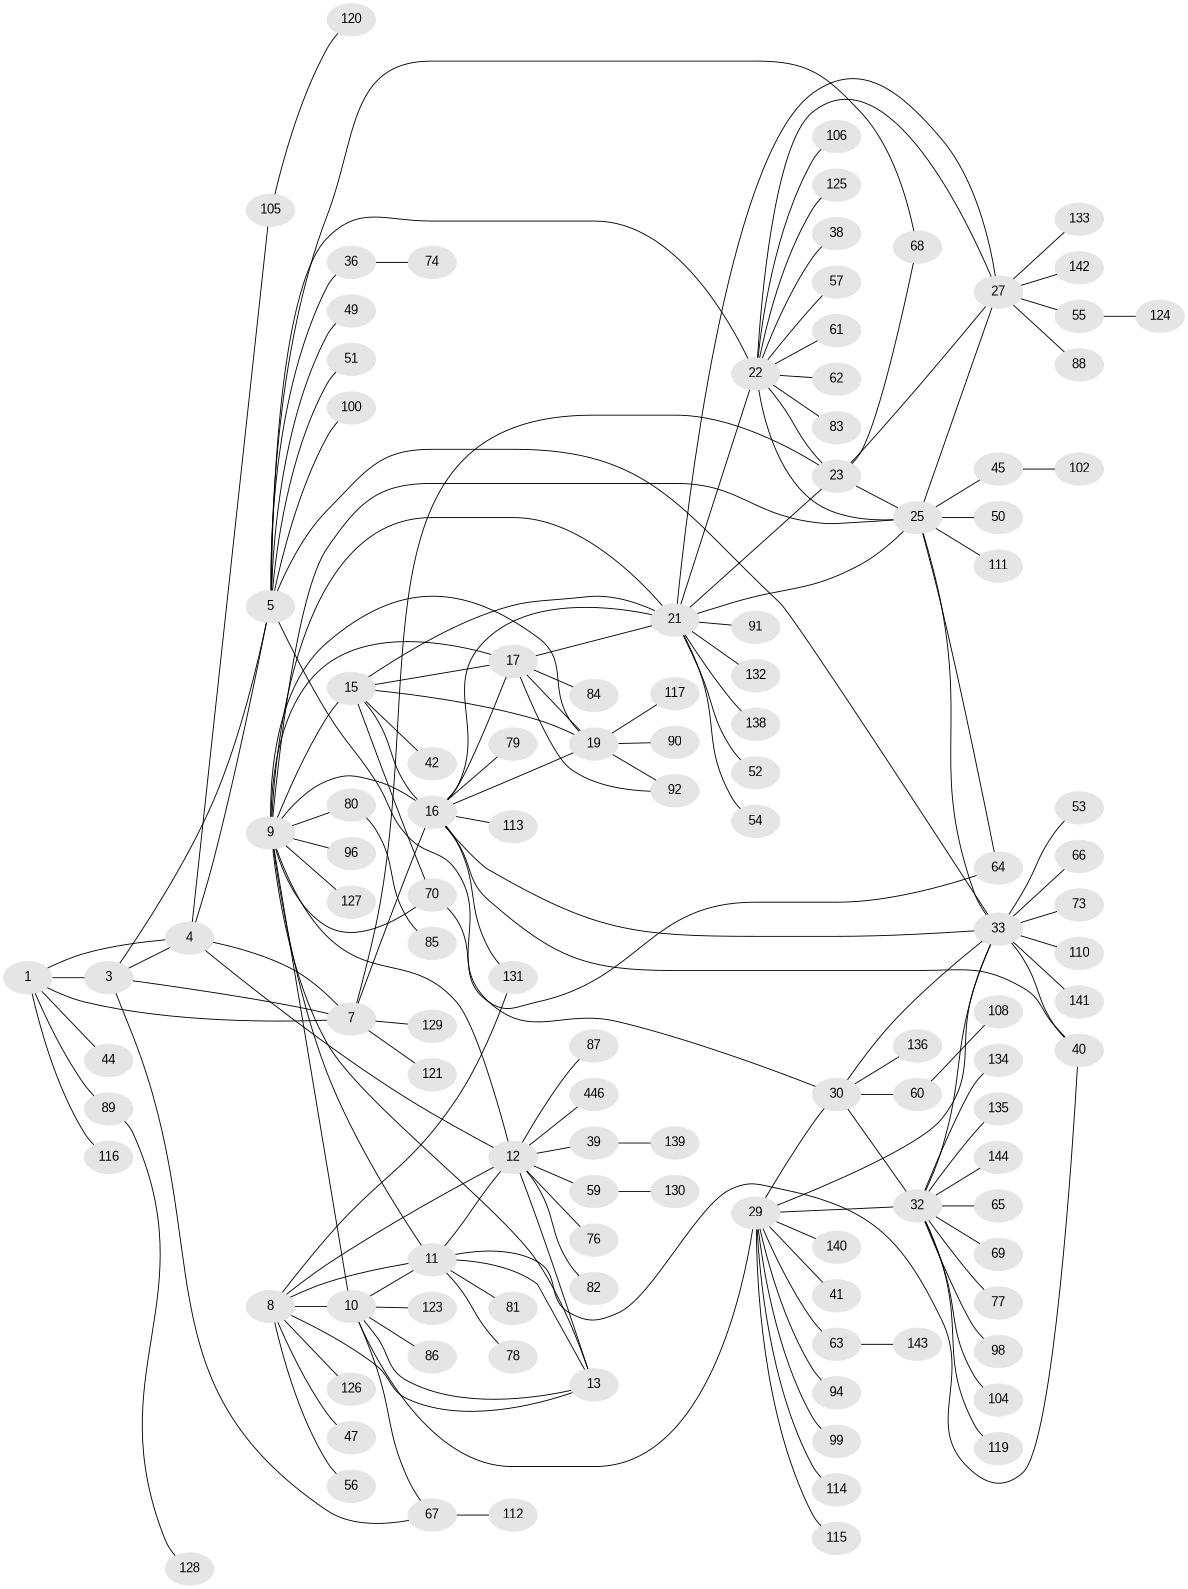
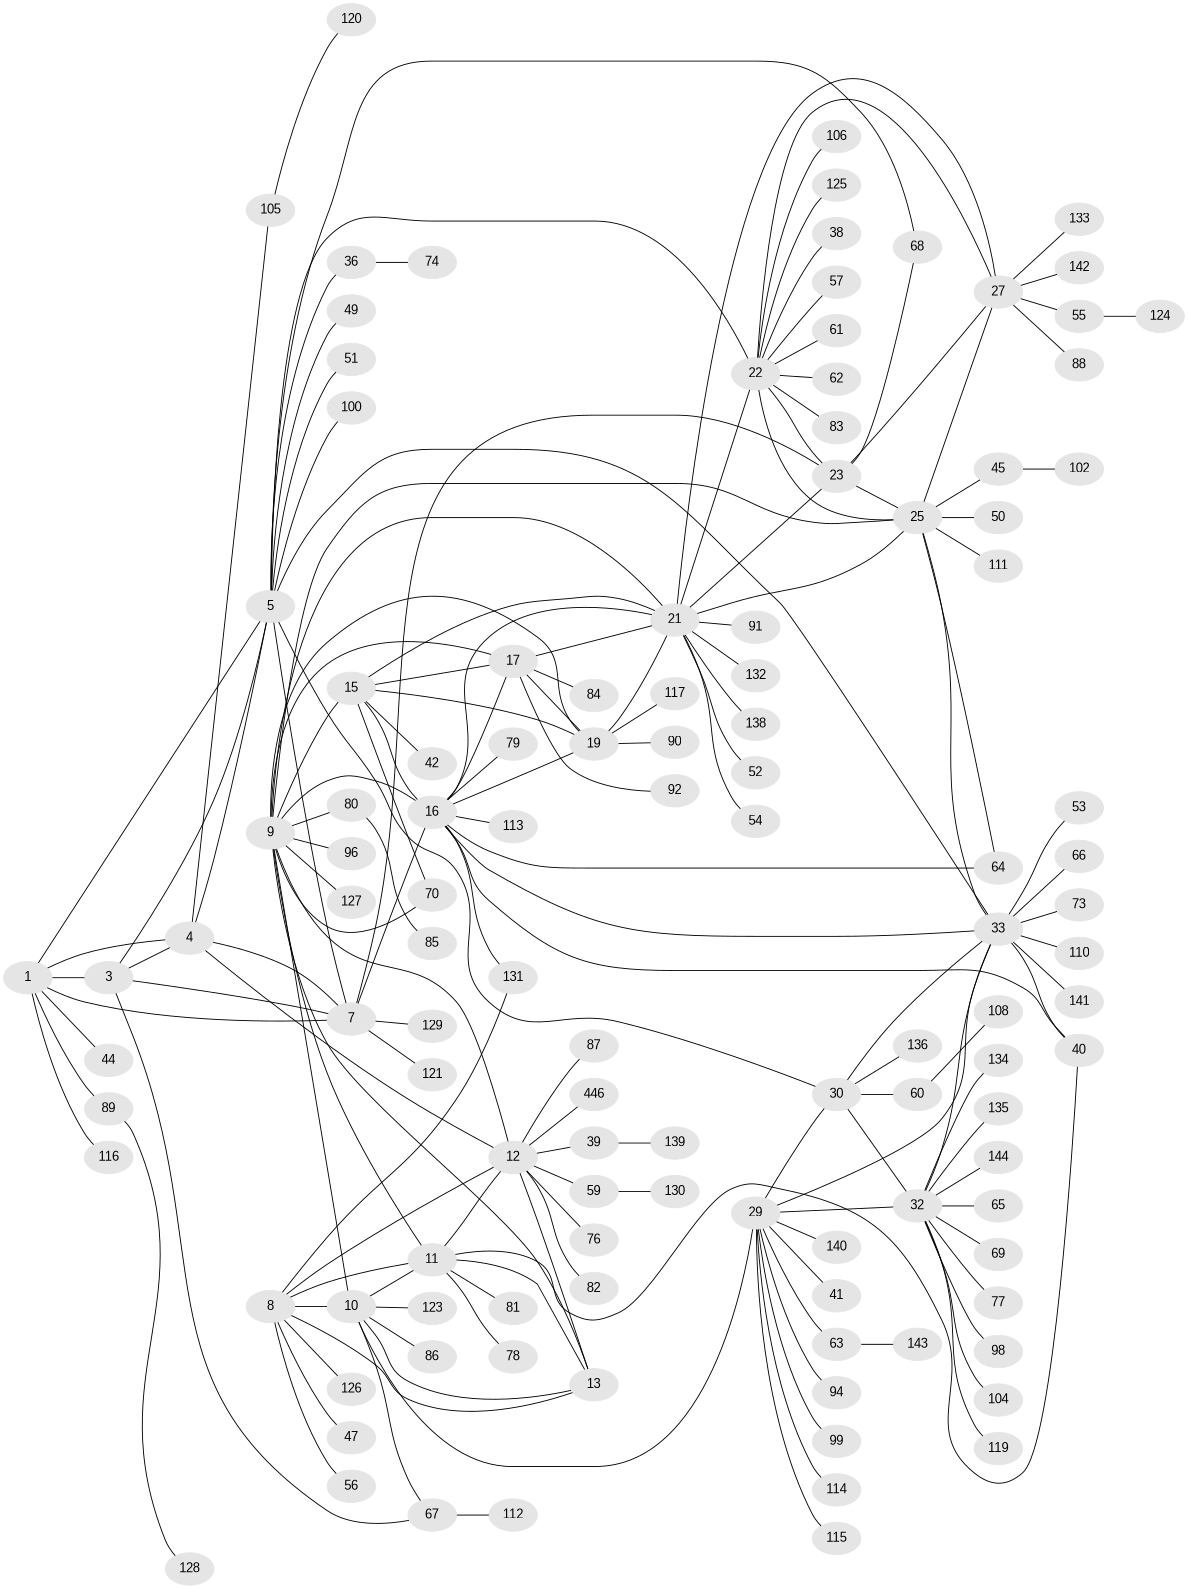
edge "19" -- "92": now "19" -- "21"
edge "5" -- "1": added
edge "5" -- "7": added
edge "64" -- "70": now "64" -- "16"
